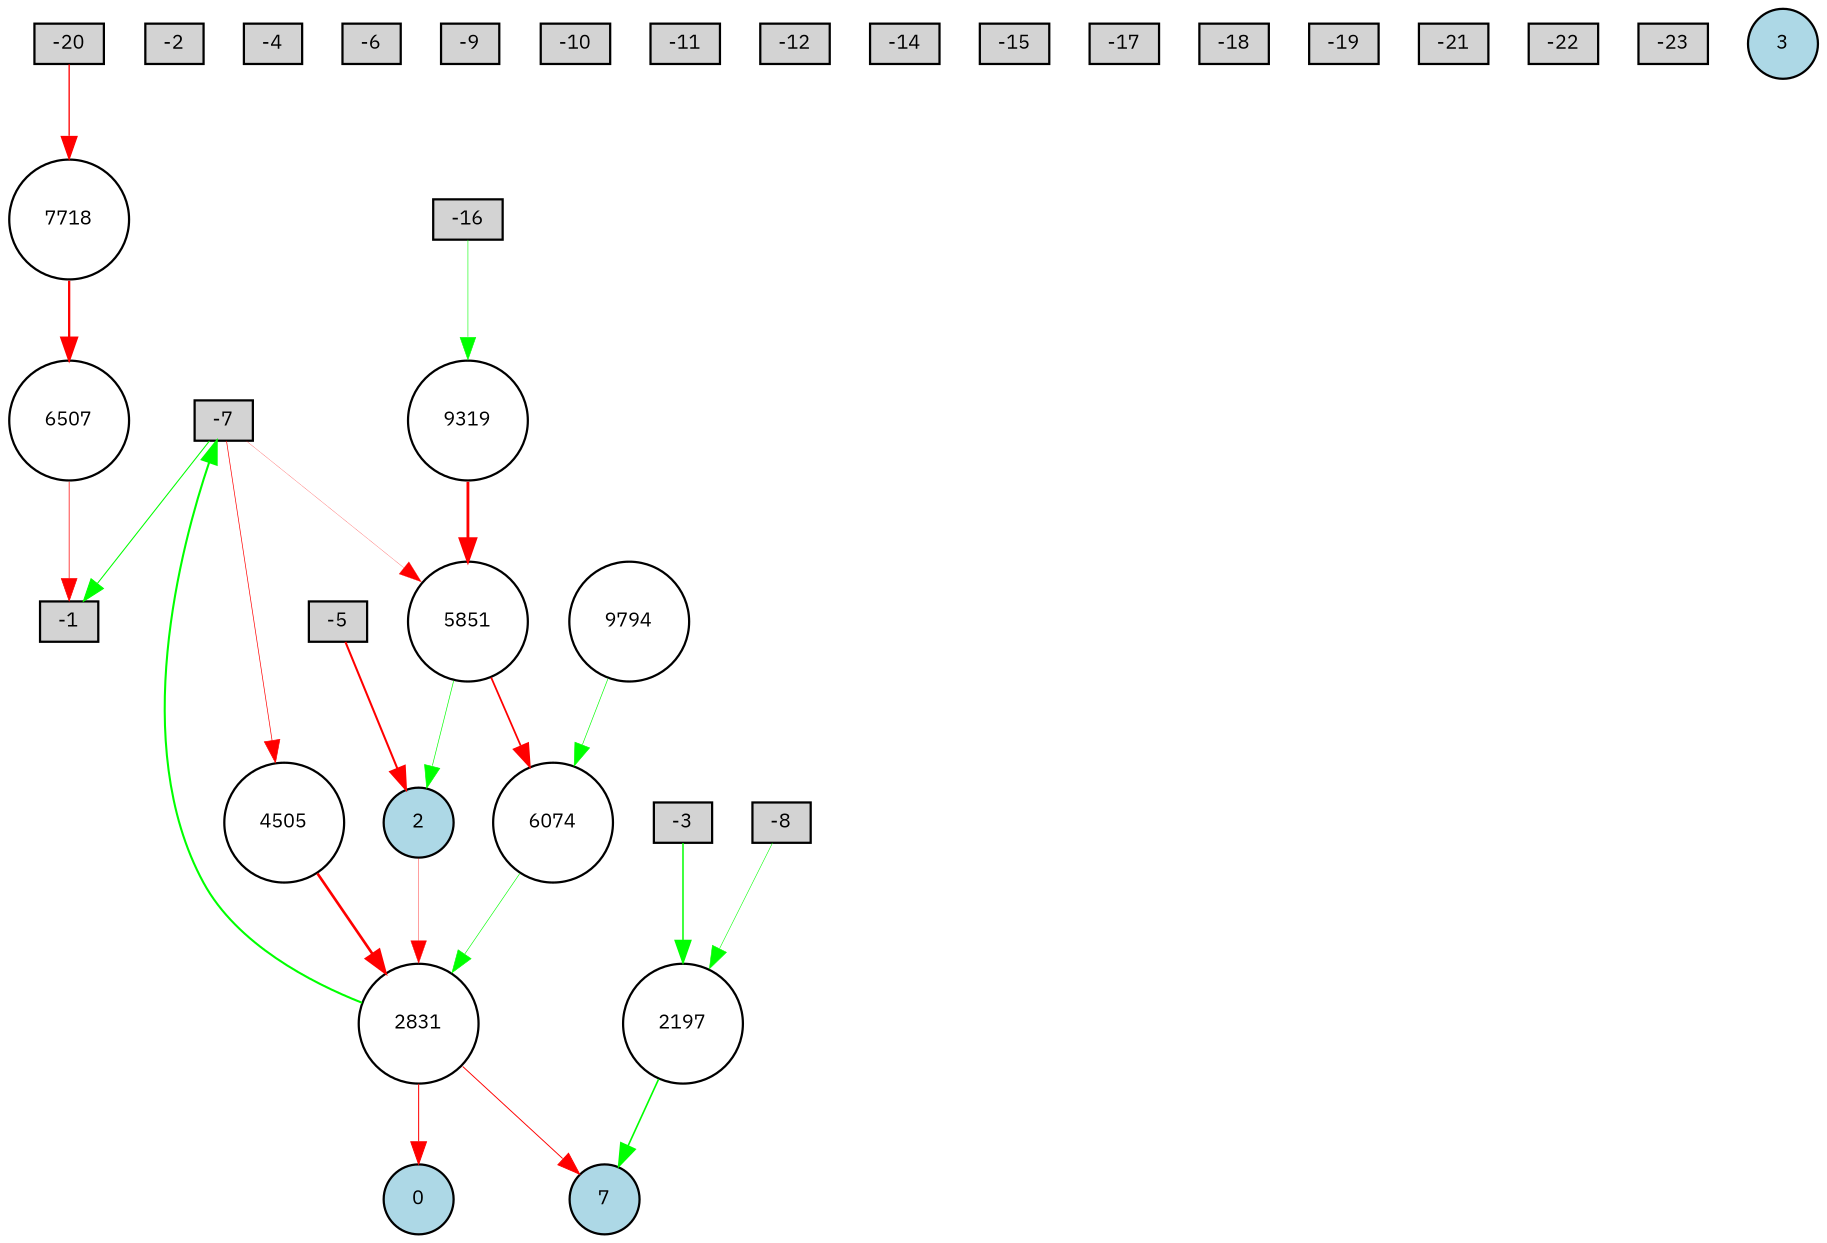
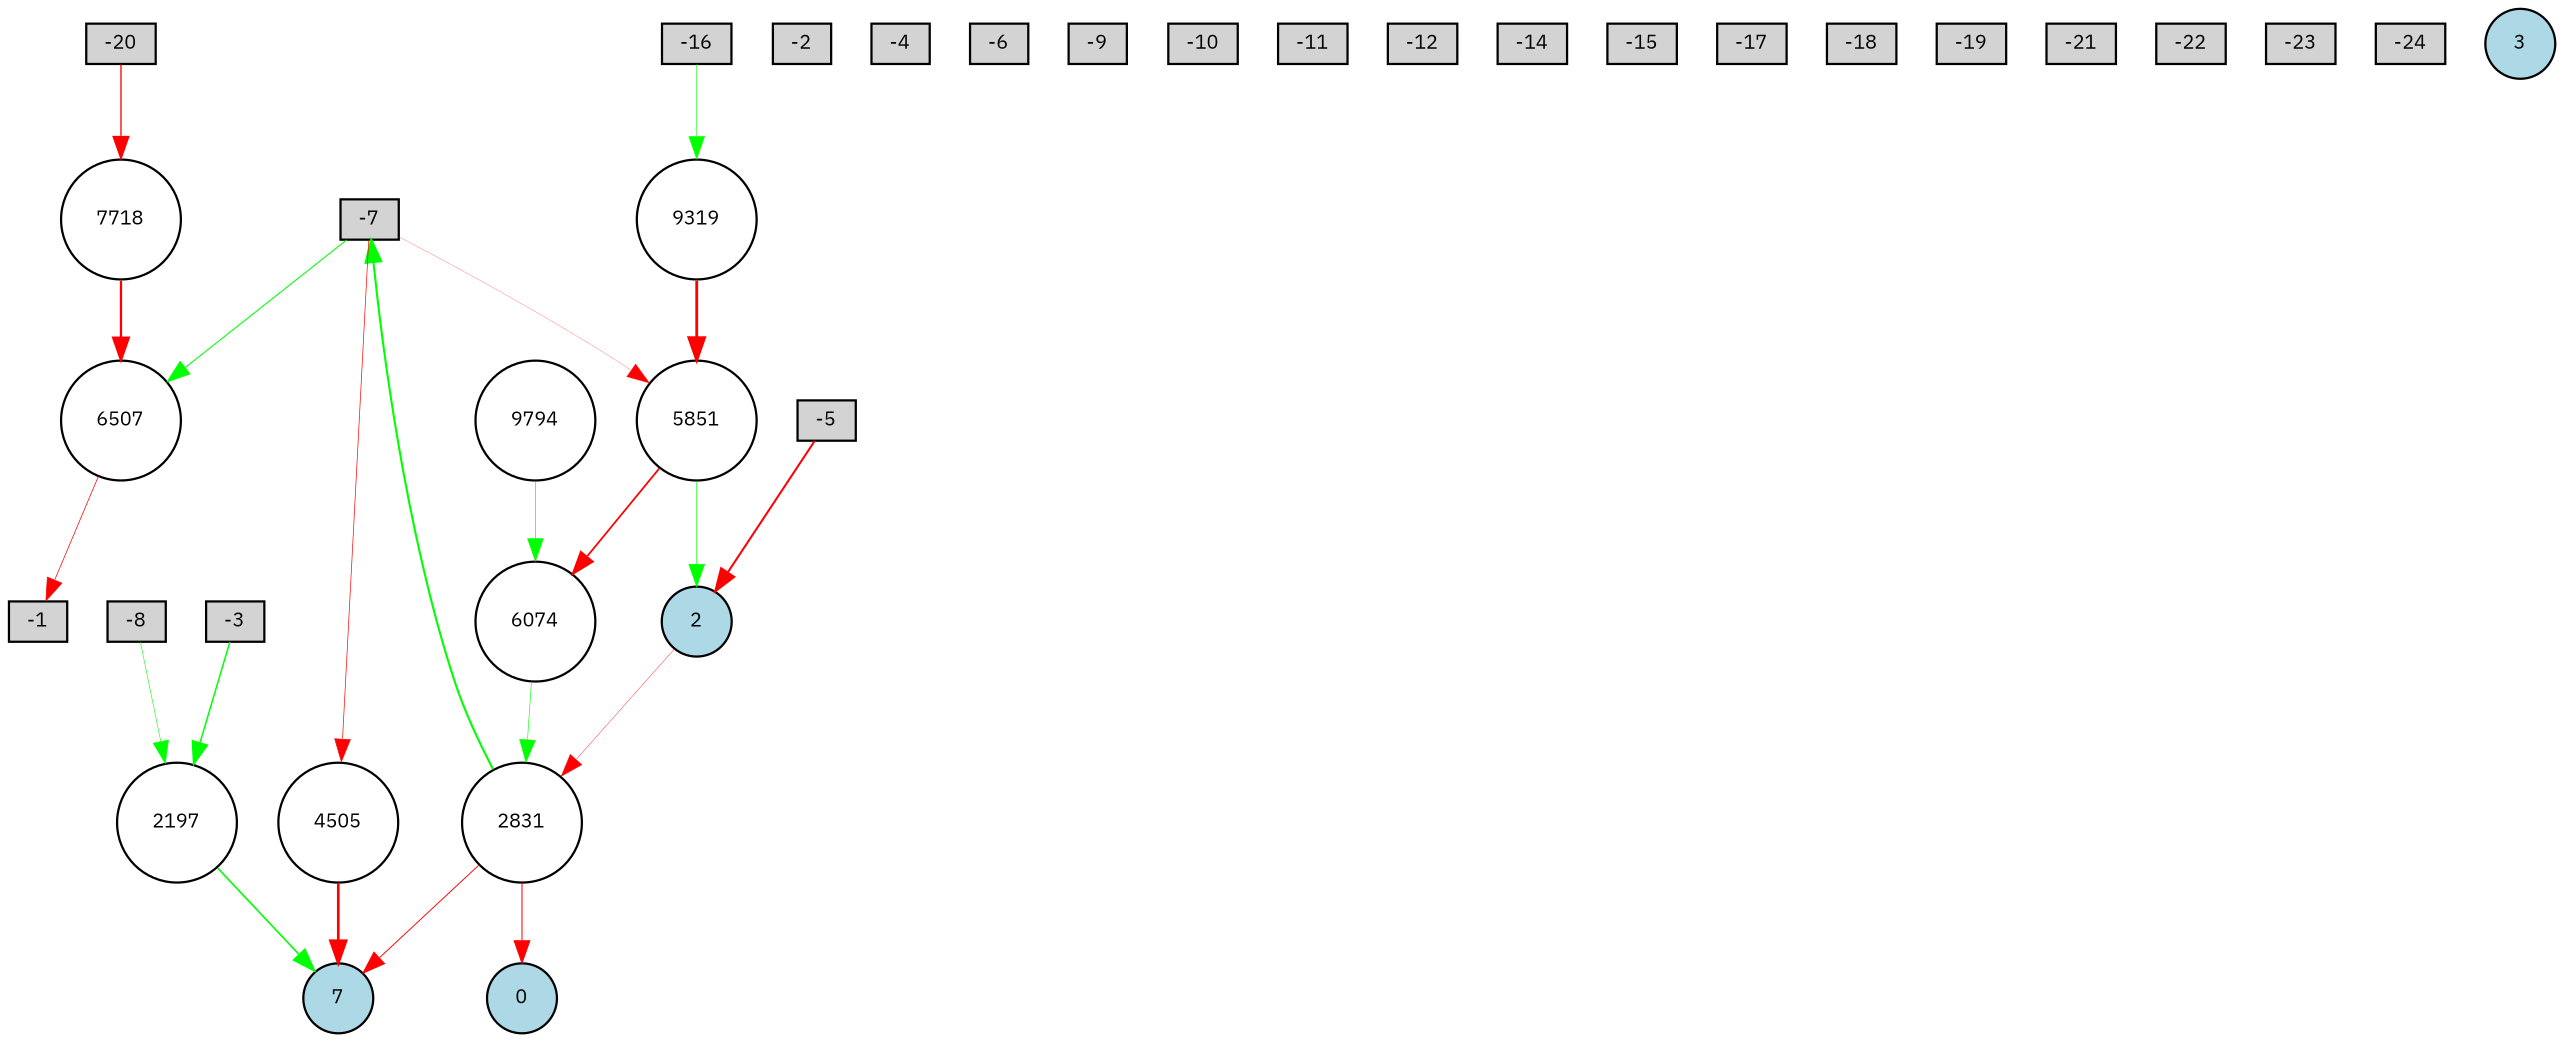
node "-24": added
edge "-7" -> "-1": now "-7" -> "6507"
edge "4505" -> "2831": now "4505" -> "7"
